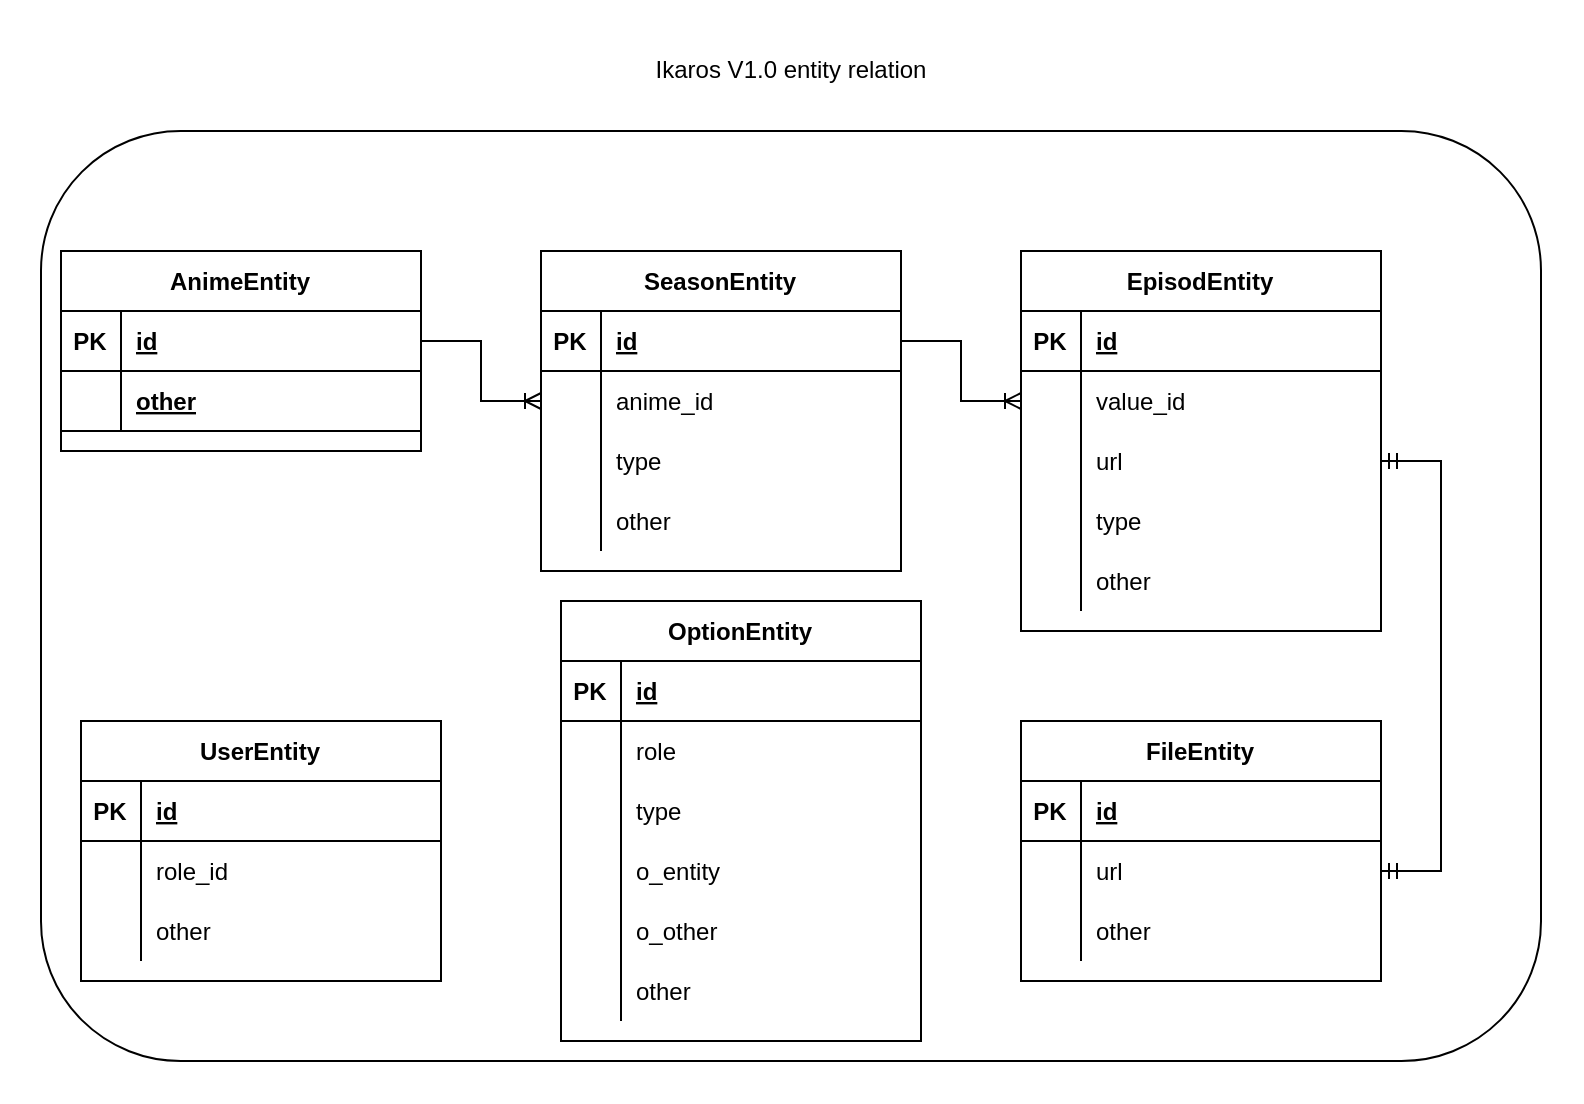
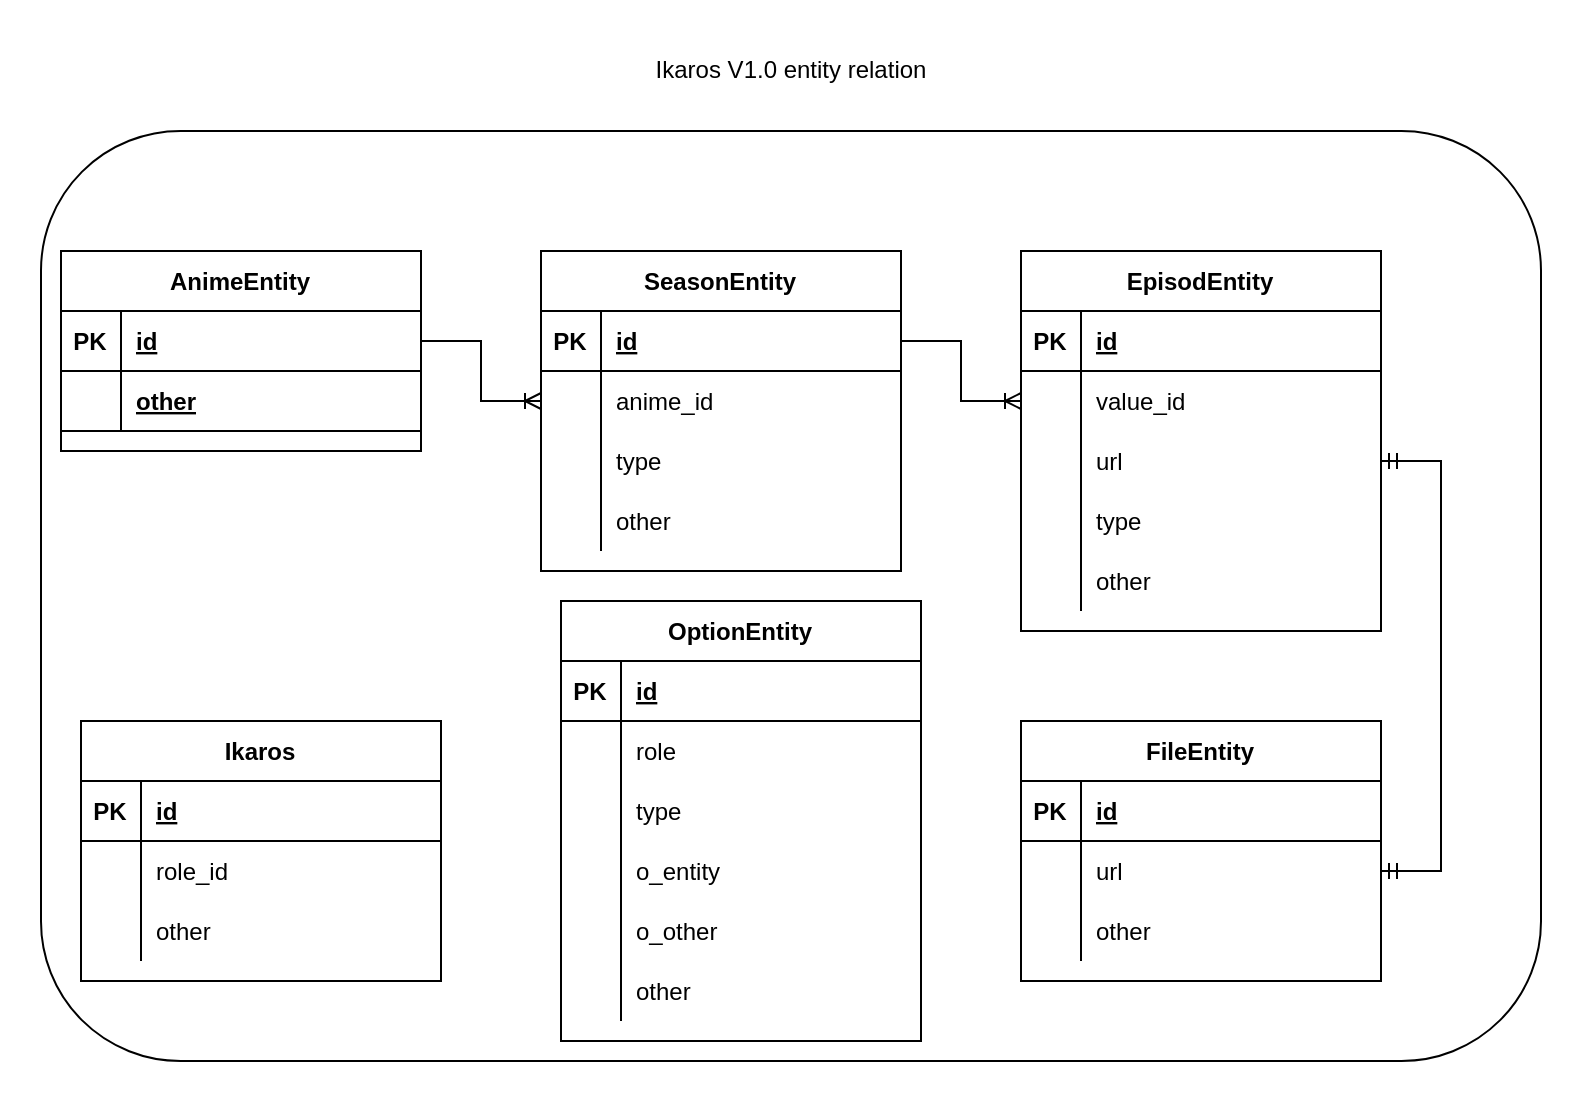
node "UserEntity": label "UserEntity" -> "Ikaros"
